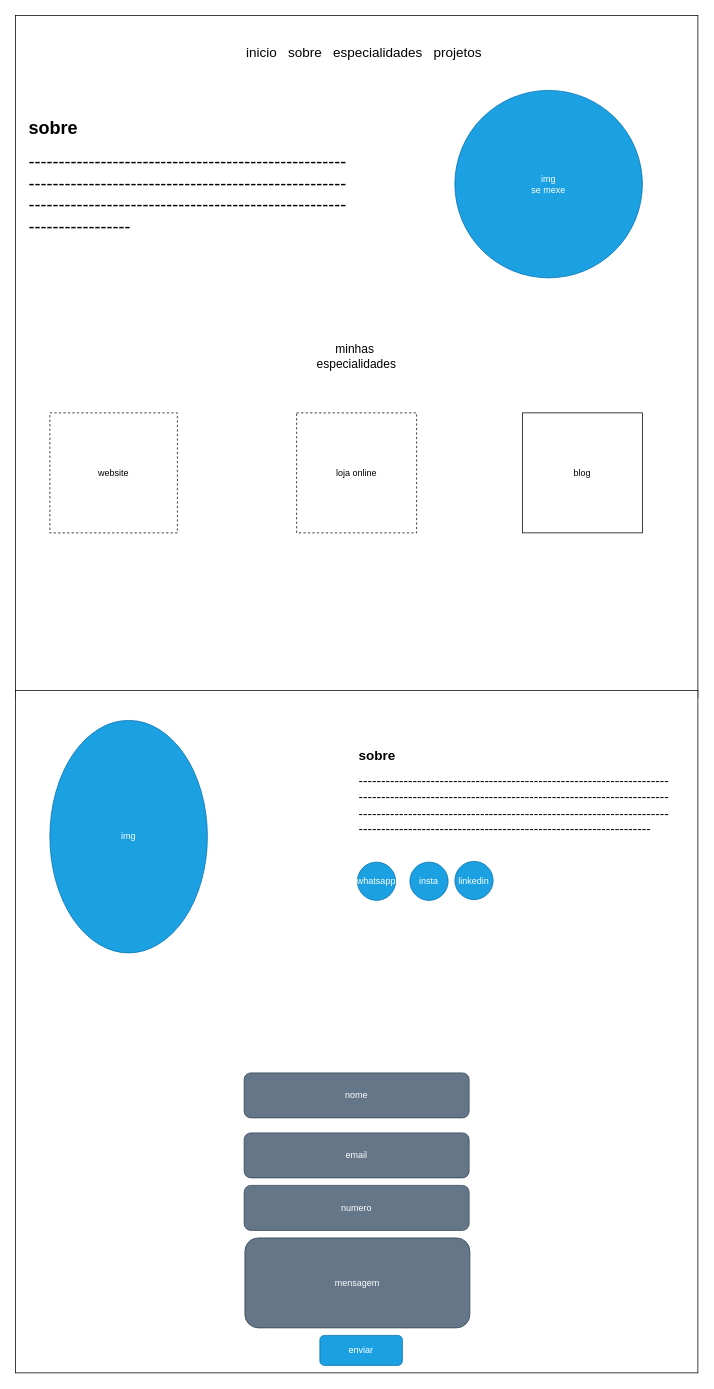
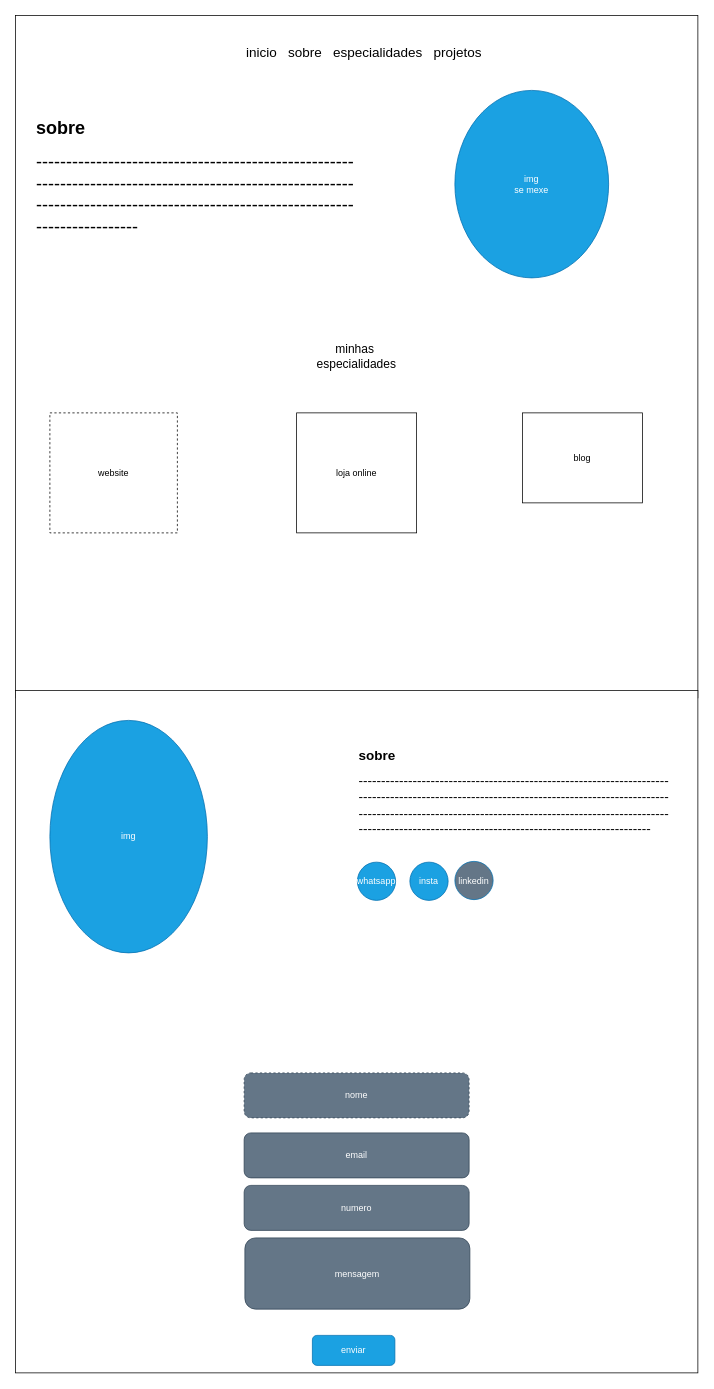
node "img se mexe": size 188x188 -> 154x188
node "sobre --------------------------------------------------------------------------------------------------------------------------------------------------------------------------------": moved (189, 192) -> (196, 192)
node "loja online": style dashed -> solid
node "blog": size 120x120 -> 120x90
node "linkedin": fillcolor #1ba1e2 -> #647687
node "nome": style solid -> dashed
node "mensagem": size 225x90 -> 225x71
node "enviar": moved (361, 1350) -> (354, 1350)
